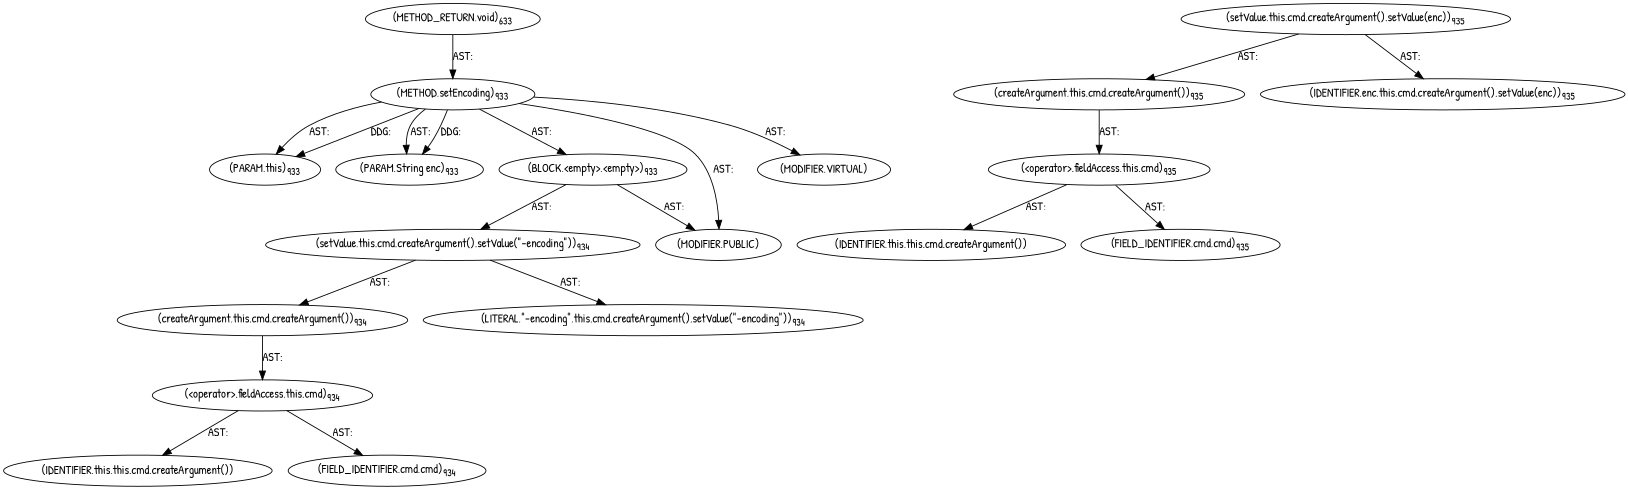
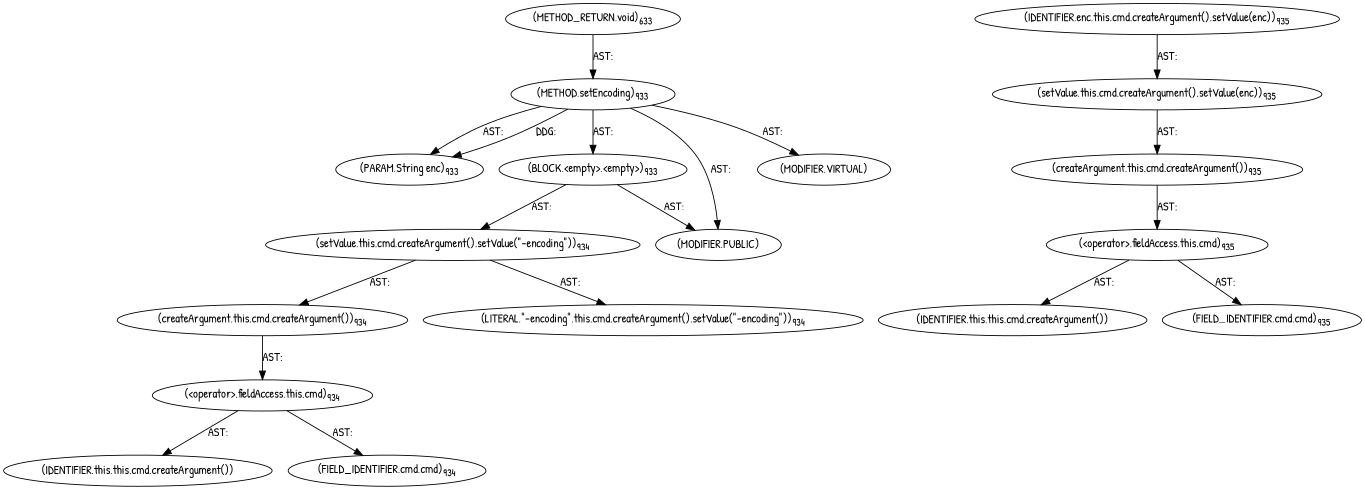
edge "(setValue,this.cmd.createArgument().setValue(enc))" -> "(IDENTIFIER,enc,this.cmd.createArgument().setValue(enc))": reversed
node "(PARAM,this)": removed
